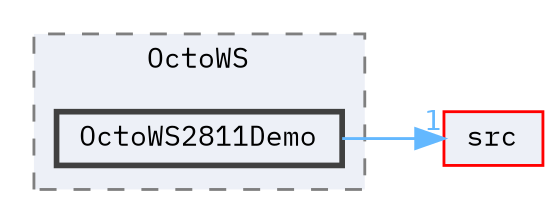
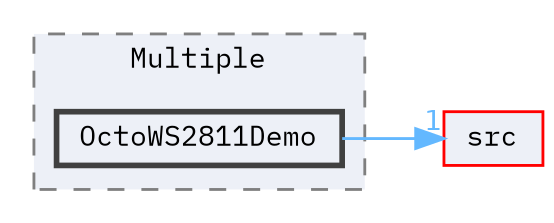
cluster "OctoWS": label "OctoWS" -> "Multiple"
